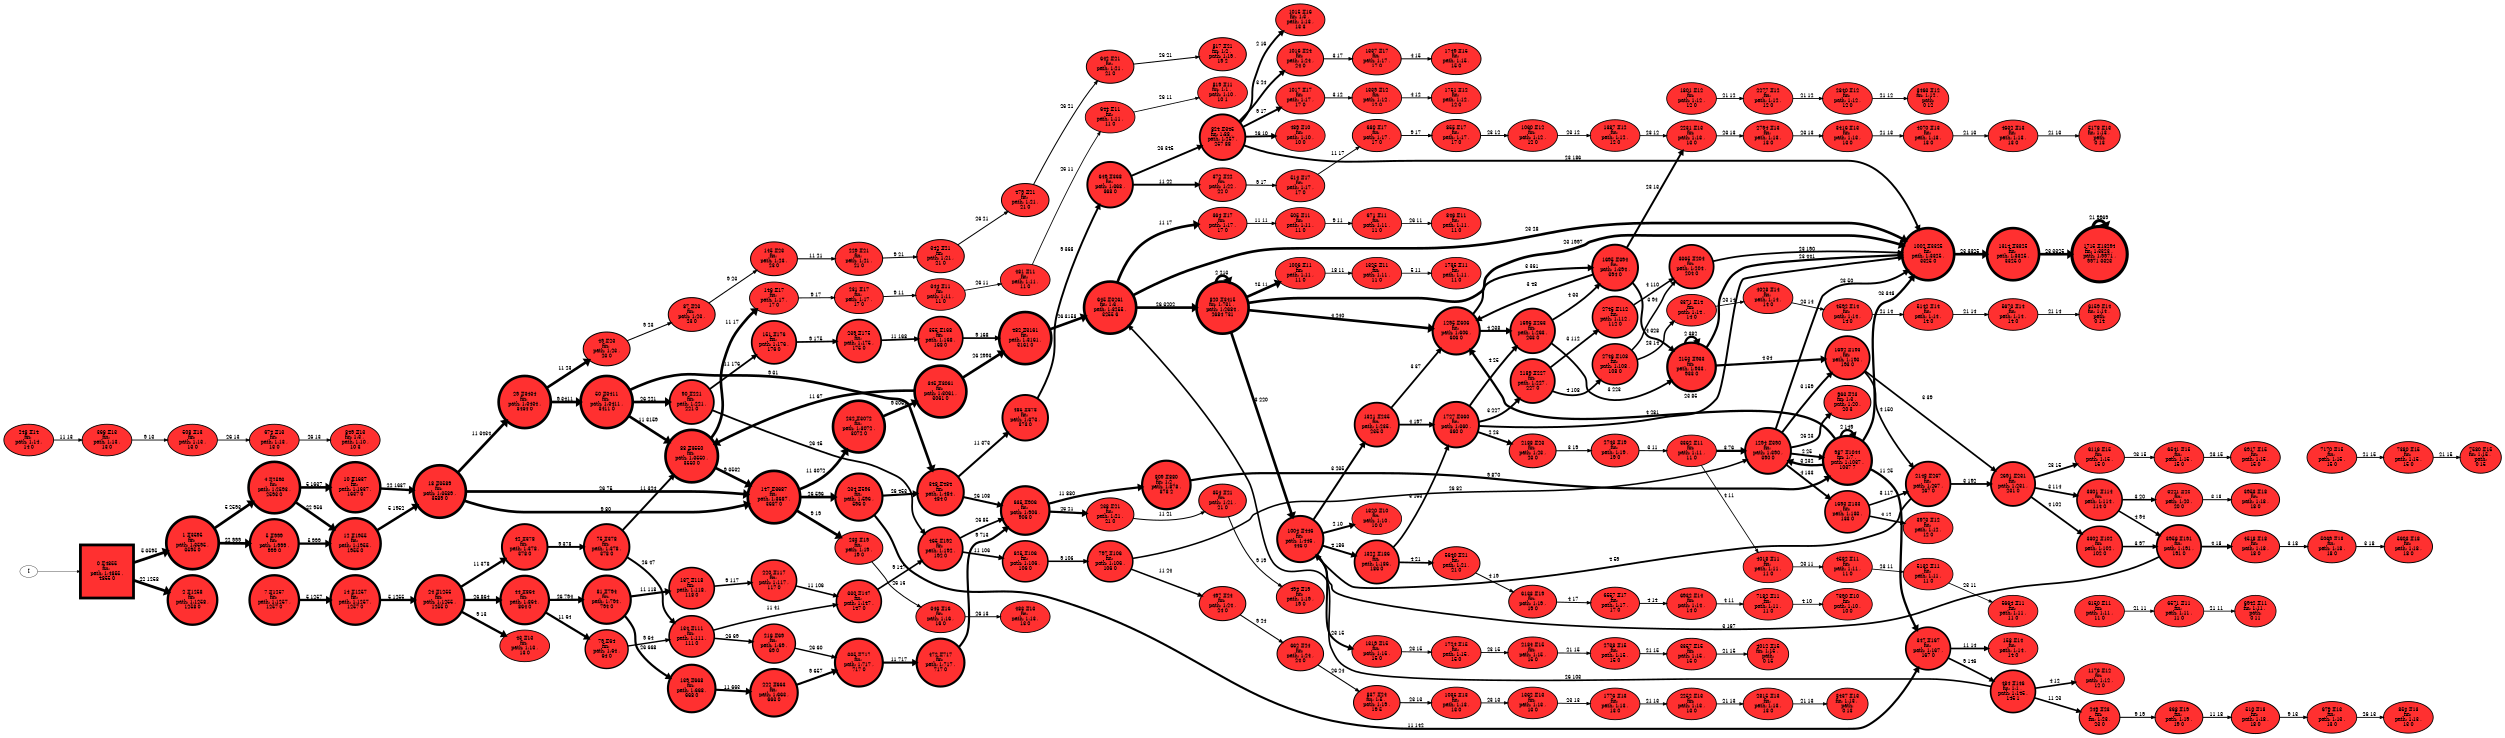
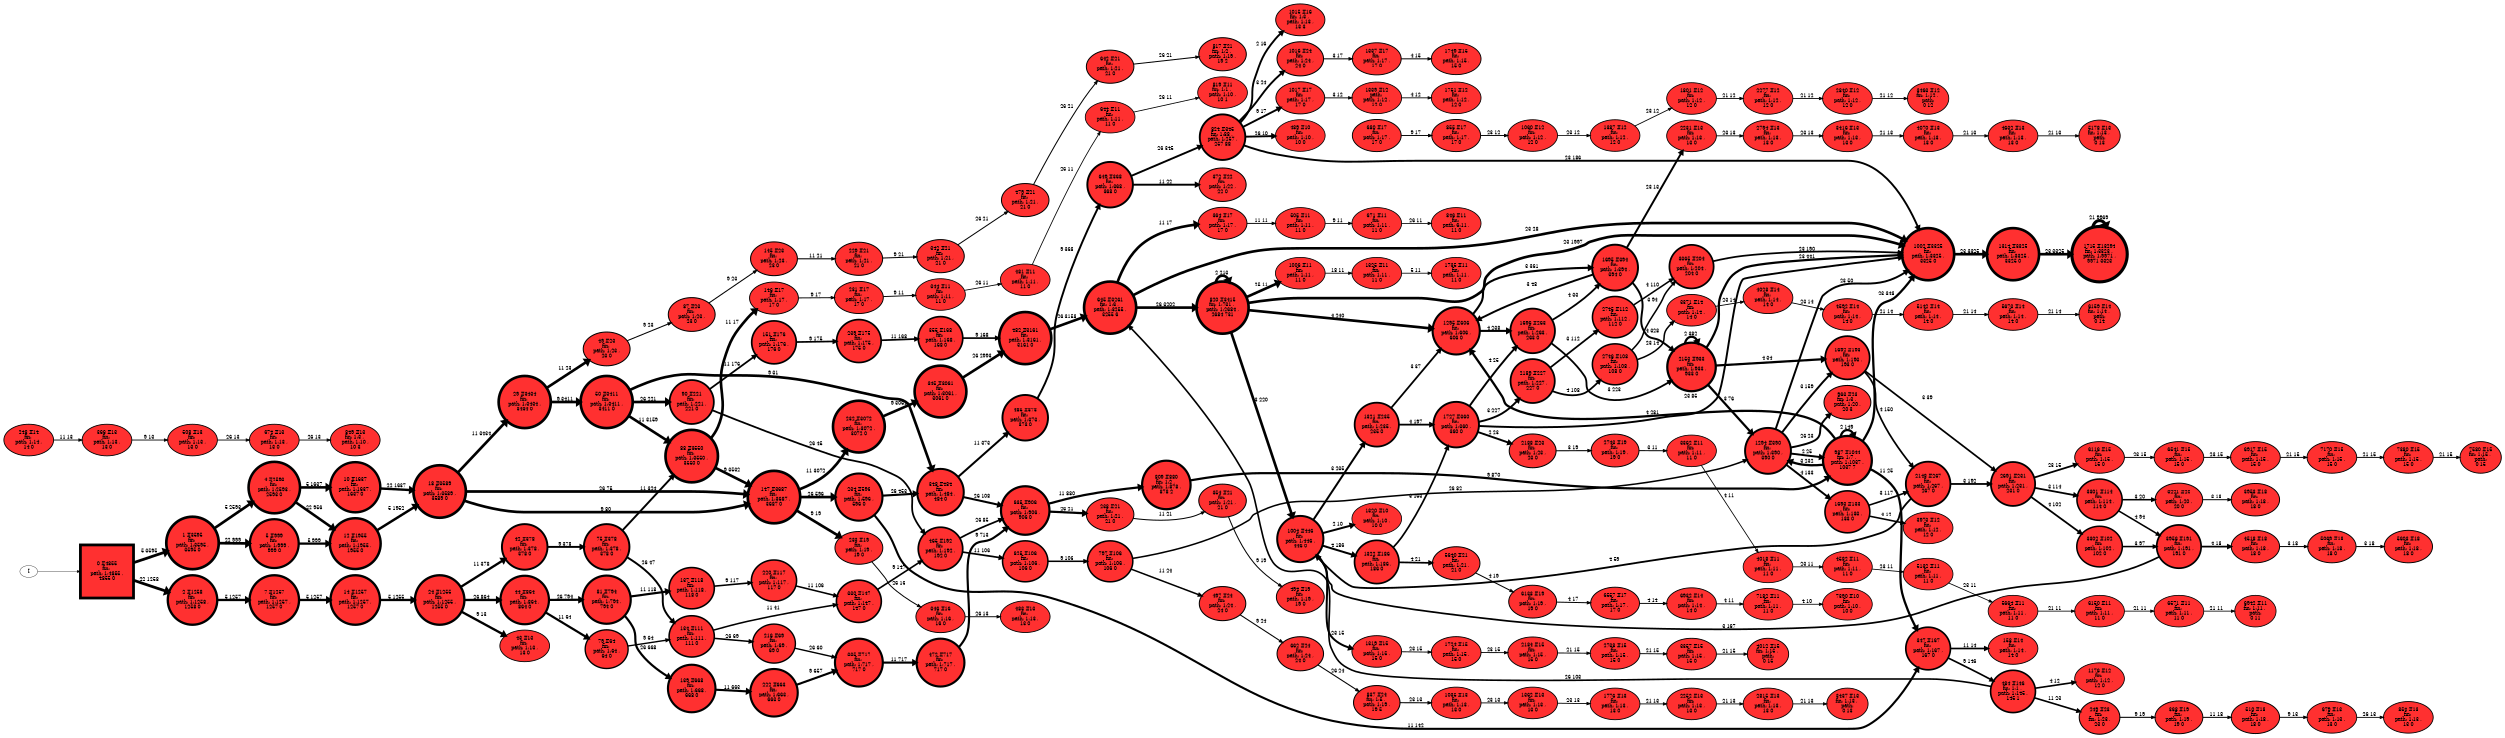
node "1339 #12 fin: path: 1:12 , 12 0": label "1339 #12 fin: path: 1:12 , 12 0" -> "1339 #12 path: path: 1:12 , 12 0"
edge "1387 #12 fin: path: 1:12 , 12 0" -> "2231 #13 fin: path: 1:13 , 13 0": now "1387 #12 fin: path: 1:12 , 12 0" -> "1801 #12 fin: path: 1:12 , 12 0"
node "514 #17 fin: path: 1:17 , 17 0": removed
node "846 #11 fin: path: 1:11 , 11 0": label "846 #11 fin: path: 1:11 , 11 0" -> "846 #11 fin: path: 6:11 , 11 0"
edge "345 #3061 fin: path: 1:3061 , 3061 0" -> "88 #3550 fin: path: 1:3550 , 3550 0": removed, label "11 67"
edge "3362 #11 fin: path: 1:11 , 11 0" -> "1294 #390 fin: path: 1:390 , 390 0": now "2153 #933 fin: path: 1:933 , 933 0" -> "1294 #390 fin: path: 1:390 , 390 0"
edge "6917 #15 fin: path: 1:15 , 15 0" -> "7170 #15 fin: path: 1:15 , 15 0": added, label "21 15"
edge "2 #1258 fin: path: 1:1258 , 1258 0" -> "7 #1257 fin: path: 1:1257 , 1257 0": added, label "5 1257"
edge "5664 #11 fin: path: 1:11 , 11 0" -> "6150 #11 fin: path: 1:11 , 11 0": added, label "21 11"
